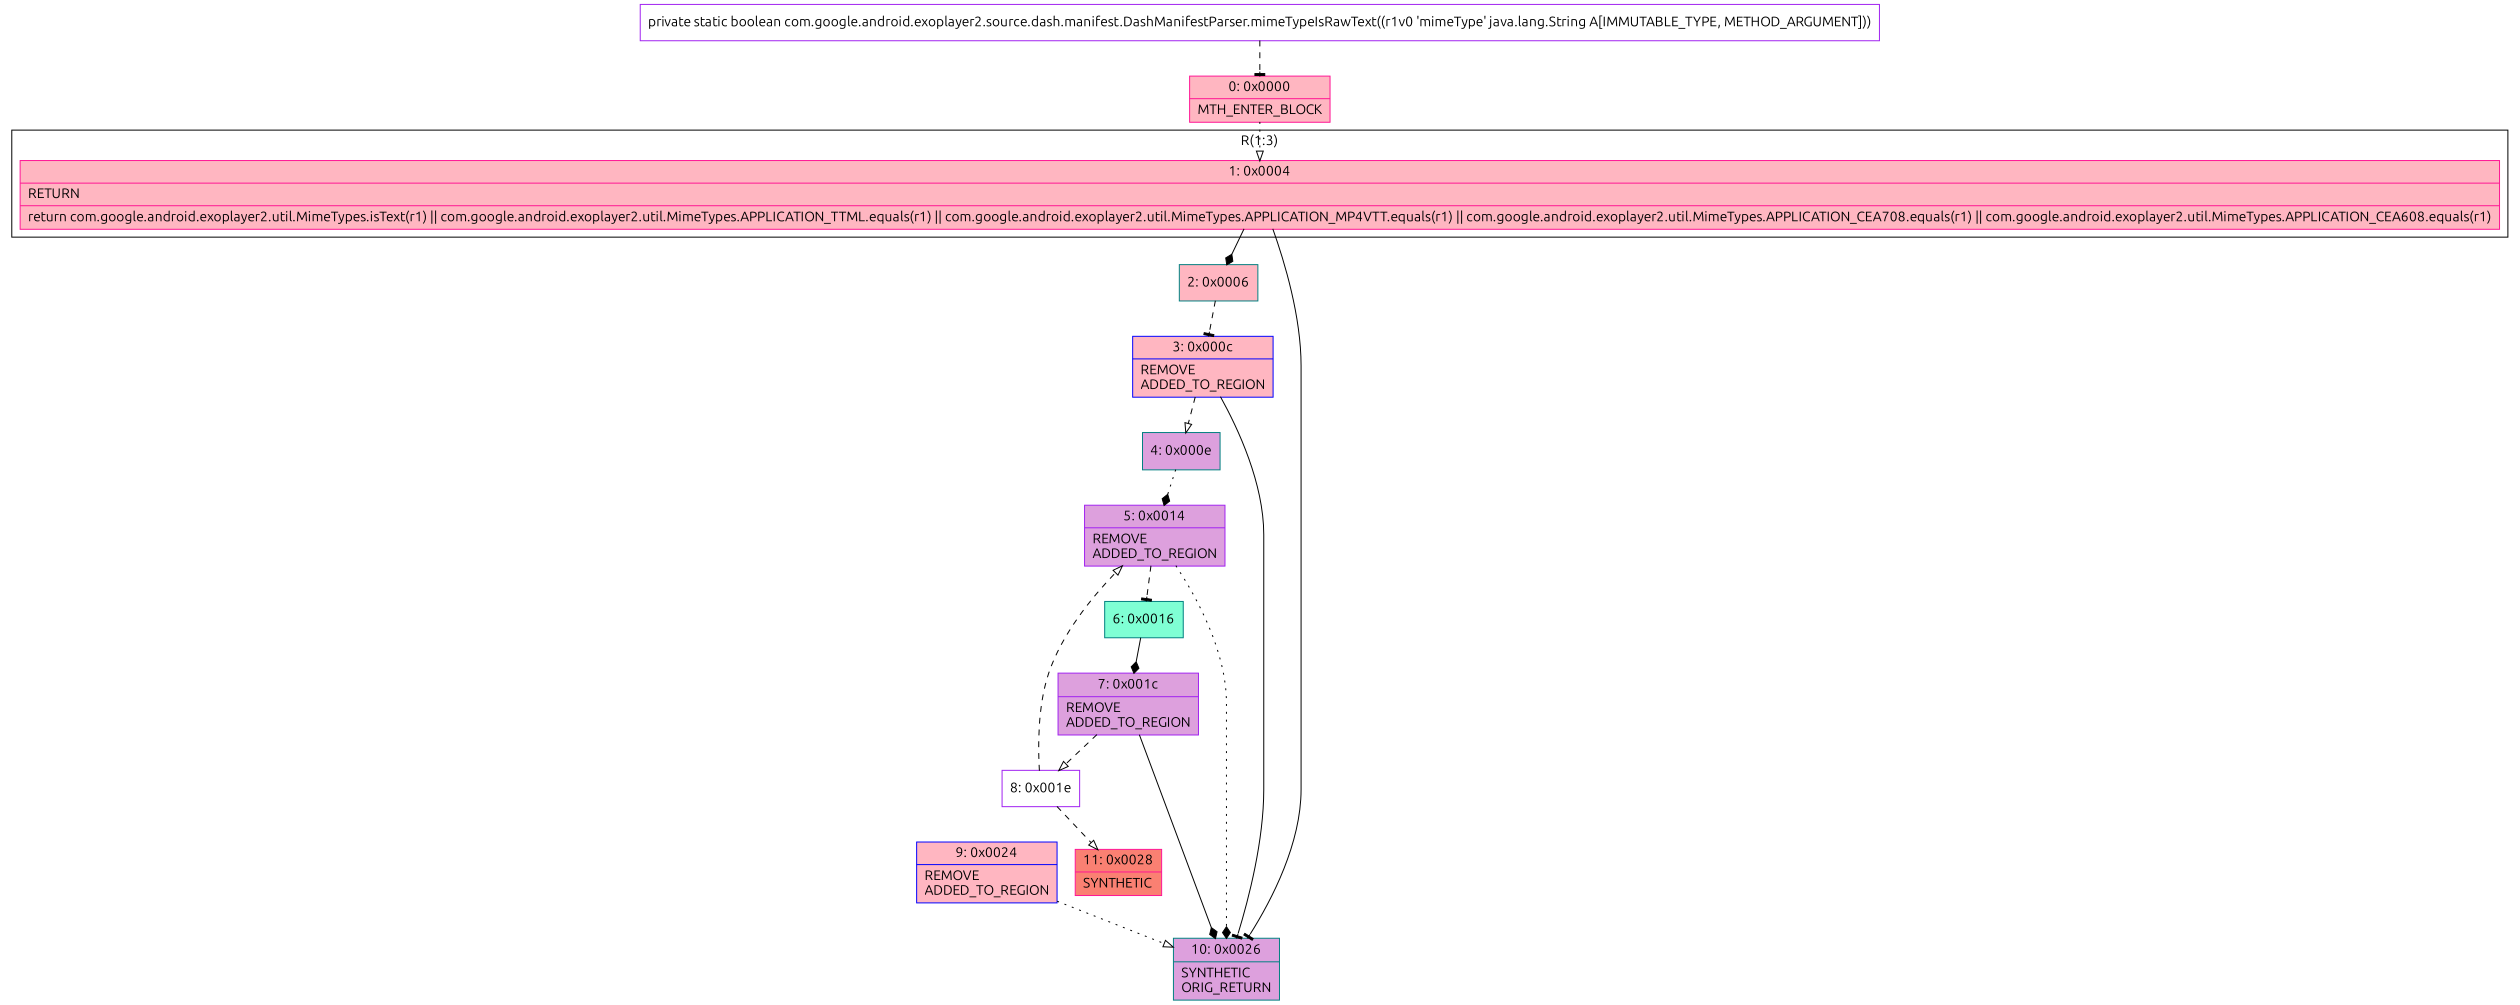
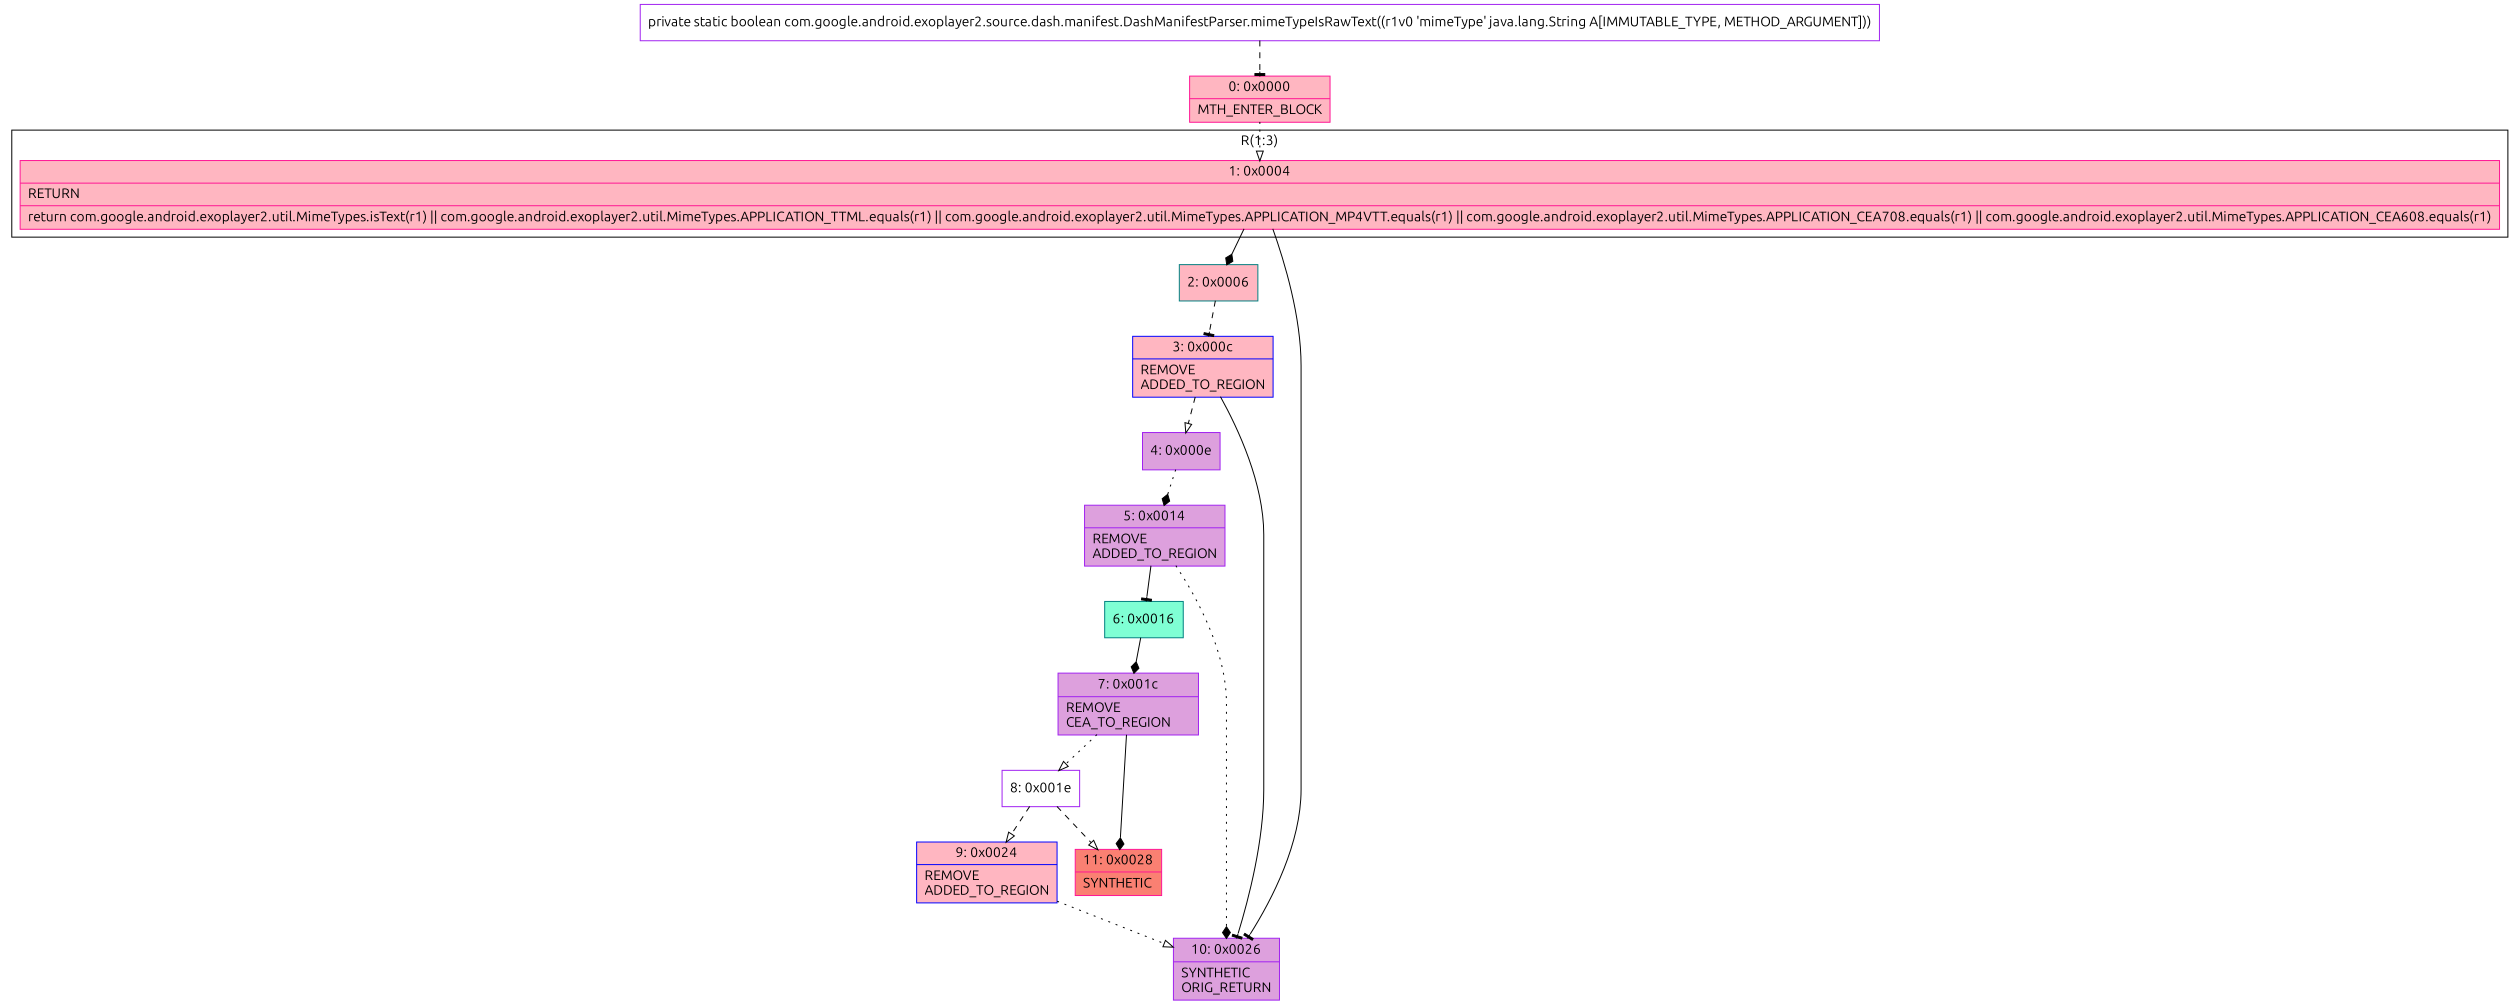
node "4: 0x000e": color teal -> purple
edge "5: 0x0014" -> "6: 0x0016": style dashed -> solid
edge "8: 0x001e" -> "5: 0x0014": now "8: 0x001e" -> "9: 0x0024"
node "7: 0x001c": text "ADDED_TO_REGION" -> "CEA_TO_REGION"
edge "7: 0x001c" -> "8: 0x001e": style dashed -> dotted
edge "7: 0x001c" -> "10: 0x0026": now "7: 0x001c" -> "11: 0x0028"
node "10: 0x0026": color teal -> purple
